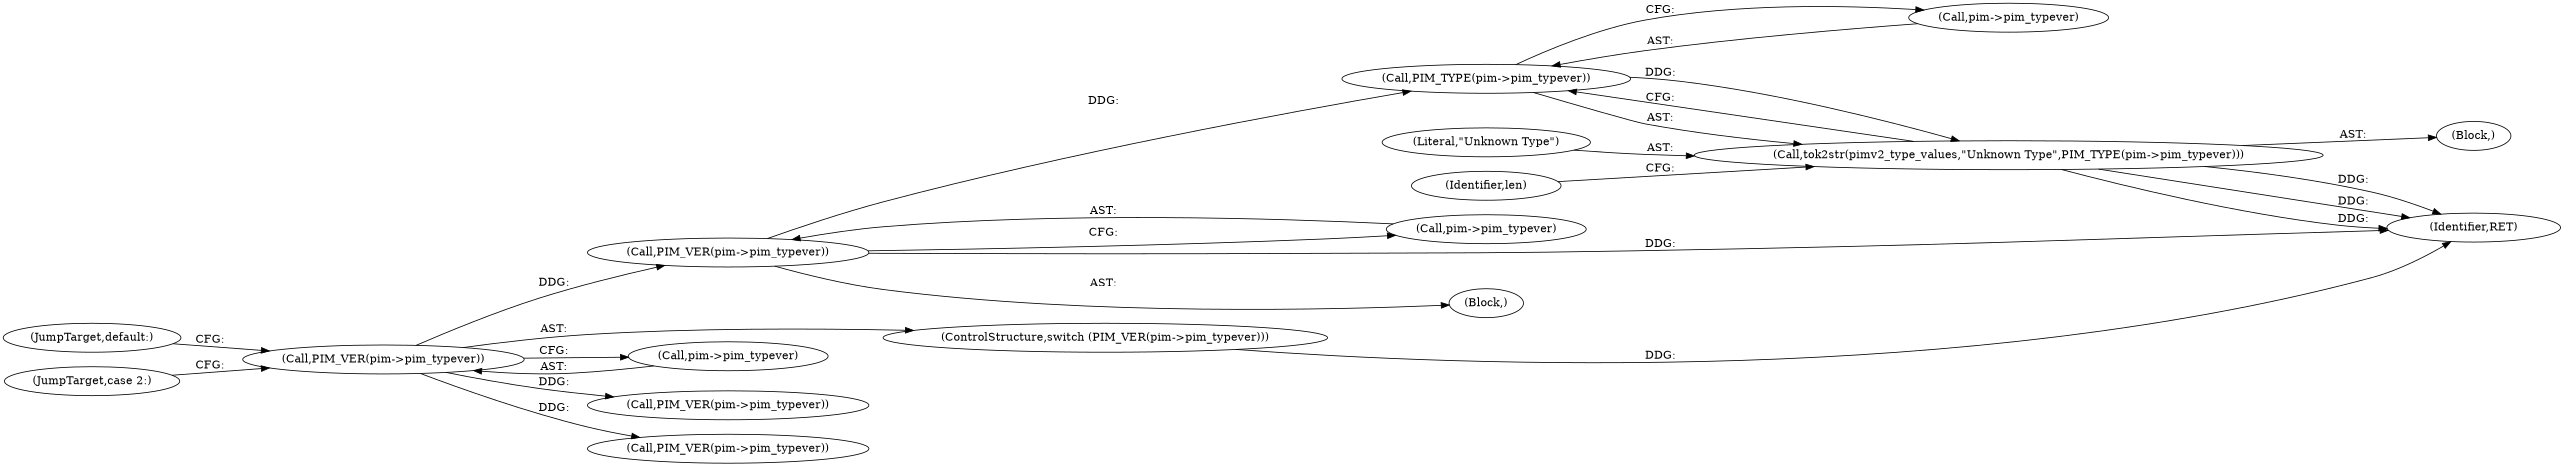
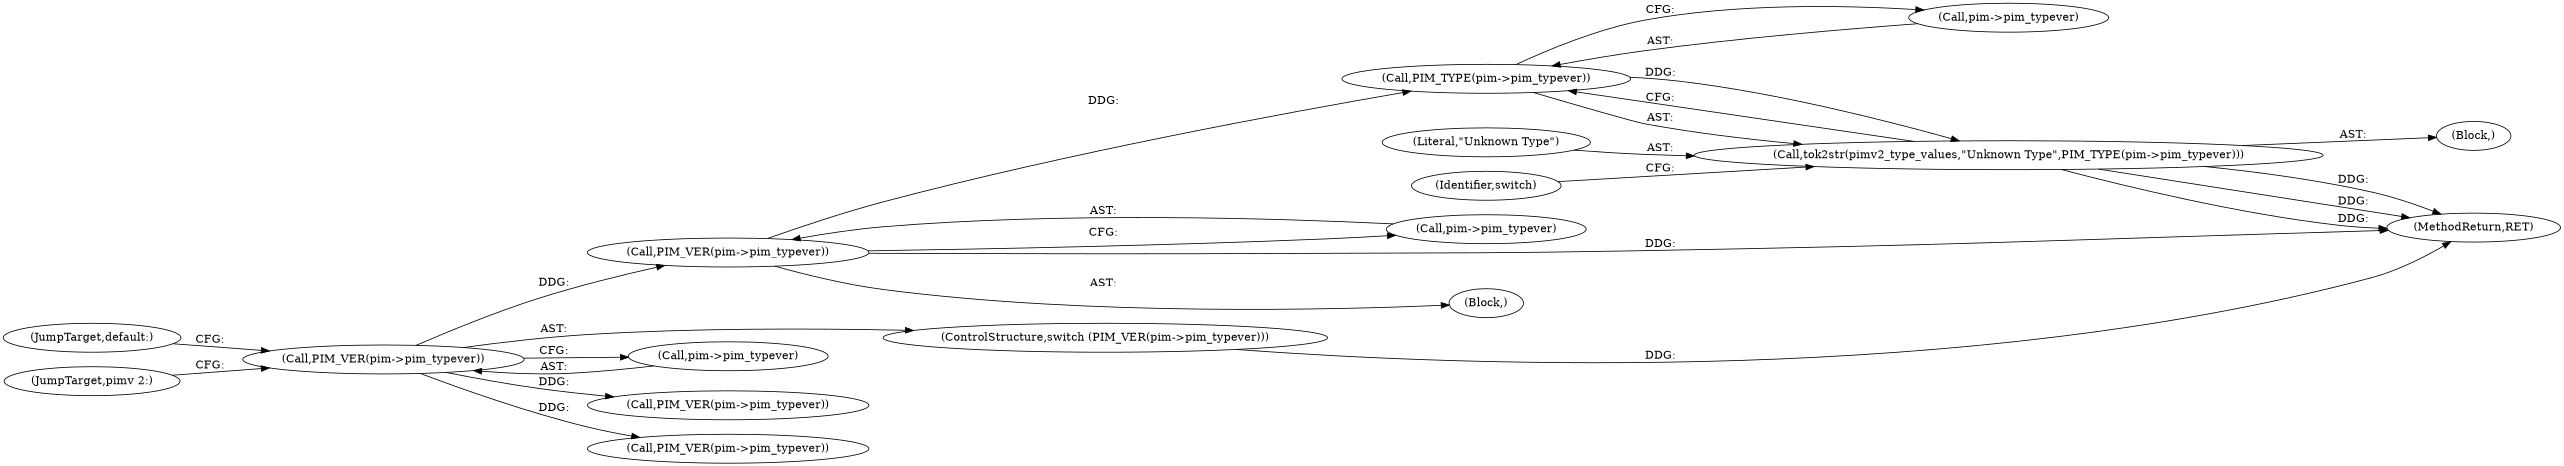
node "(Identifier,len)": label "(Identifier,len)" -> "(Identifier,switch)"
node "(Identifier,RET)": label "(Identifier,RET)" -> "(MethodReturn,RET)"
node "(JumpTarget,case 2:)": label "(JumpTarget,case 2:)" -> "(JumpTarget,pimv 2:)"
